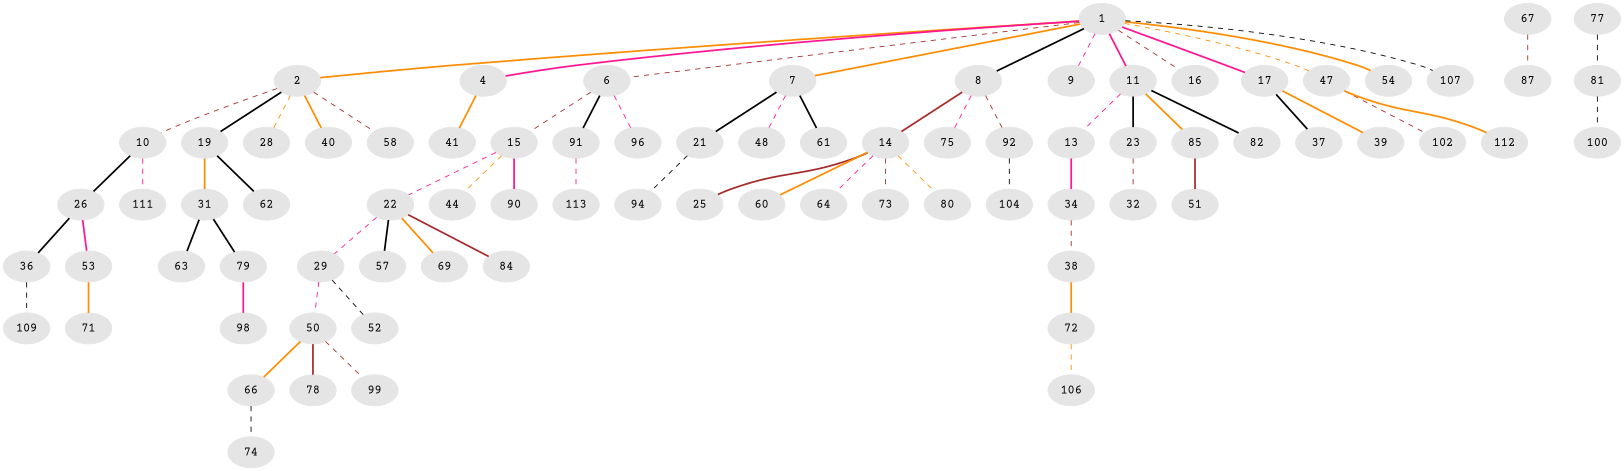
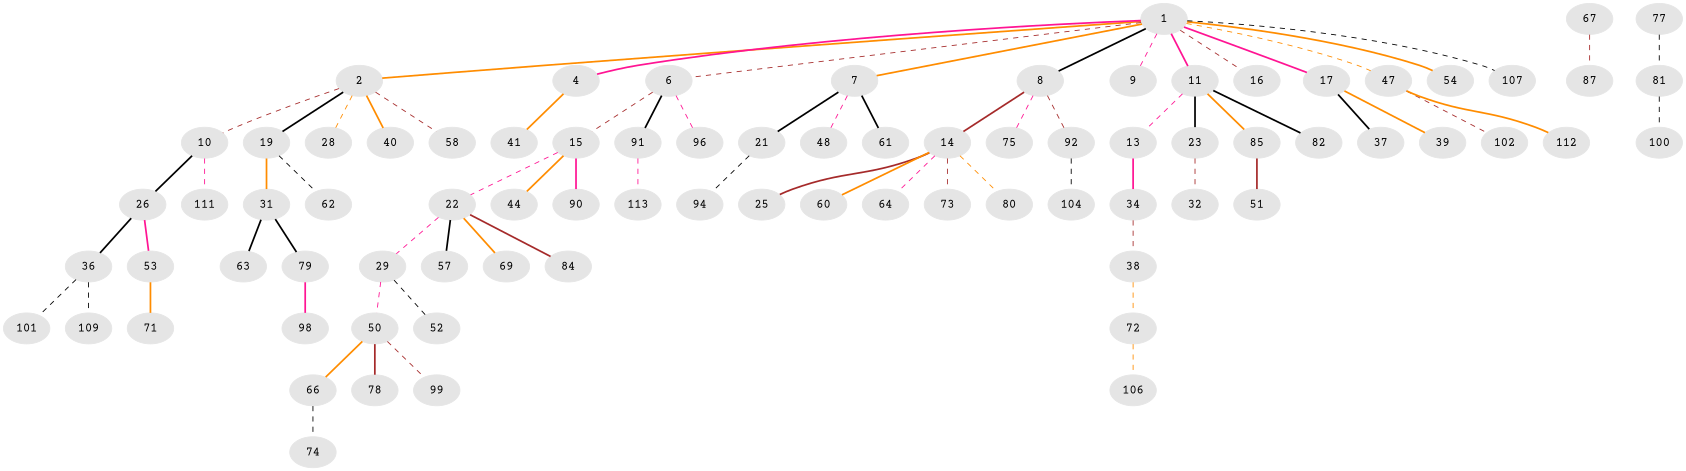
edge "19" -- "62": style bold -> dashed
edge "15" -- "44": style dashed -> bold
edge "38" -- "72": style bold -> dashed
node "101": added
